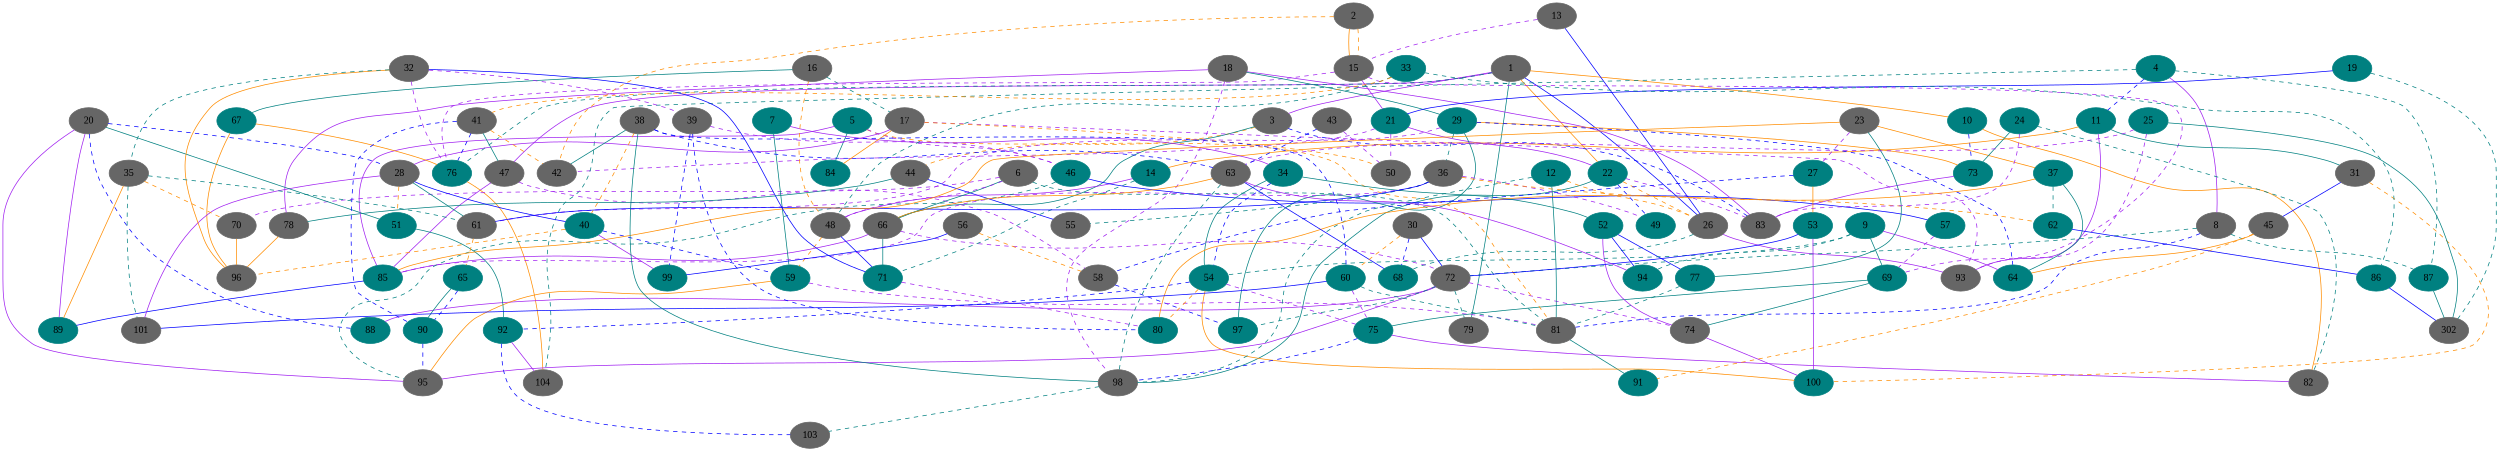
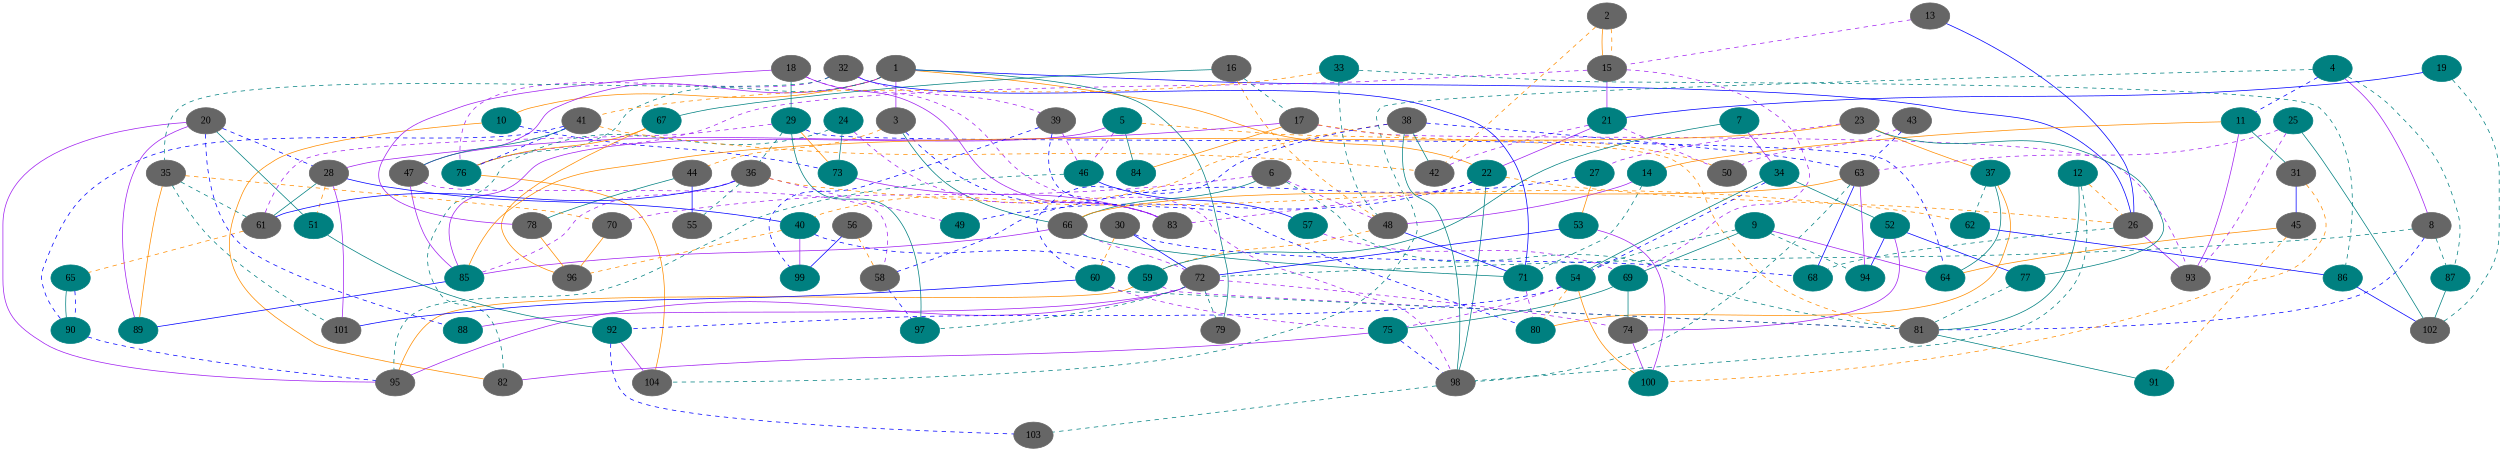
edge "32" -- "96": removed
node "302": label "302" -> "102"
